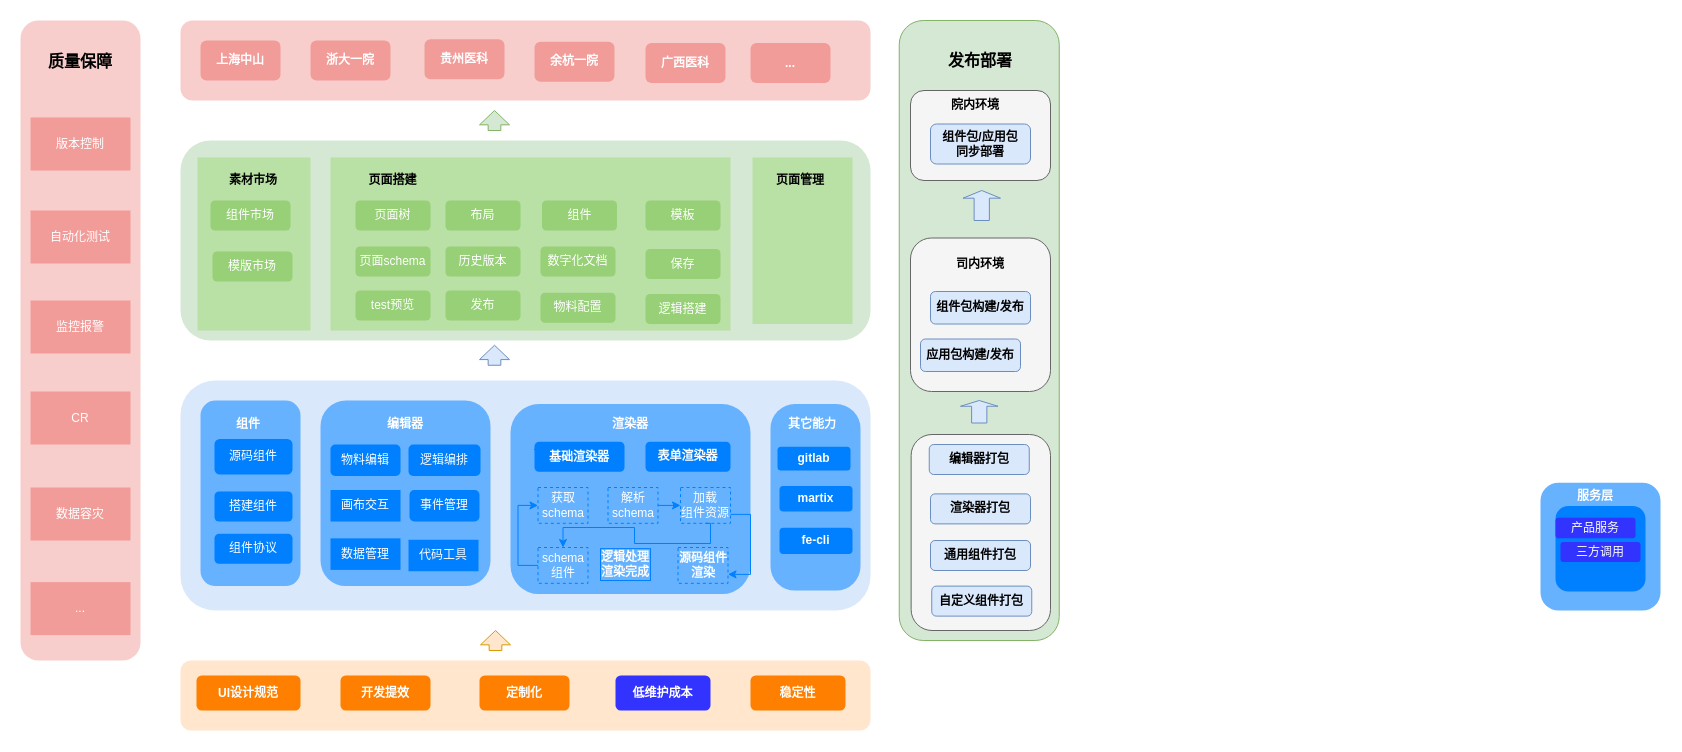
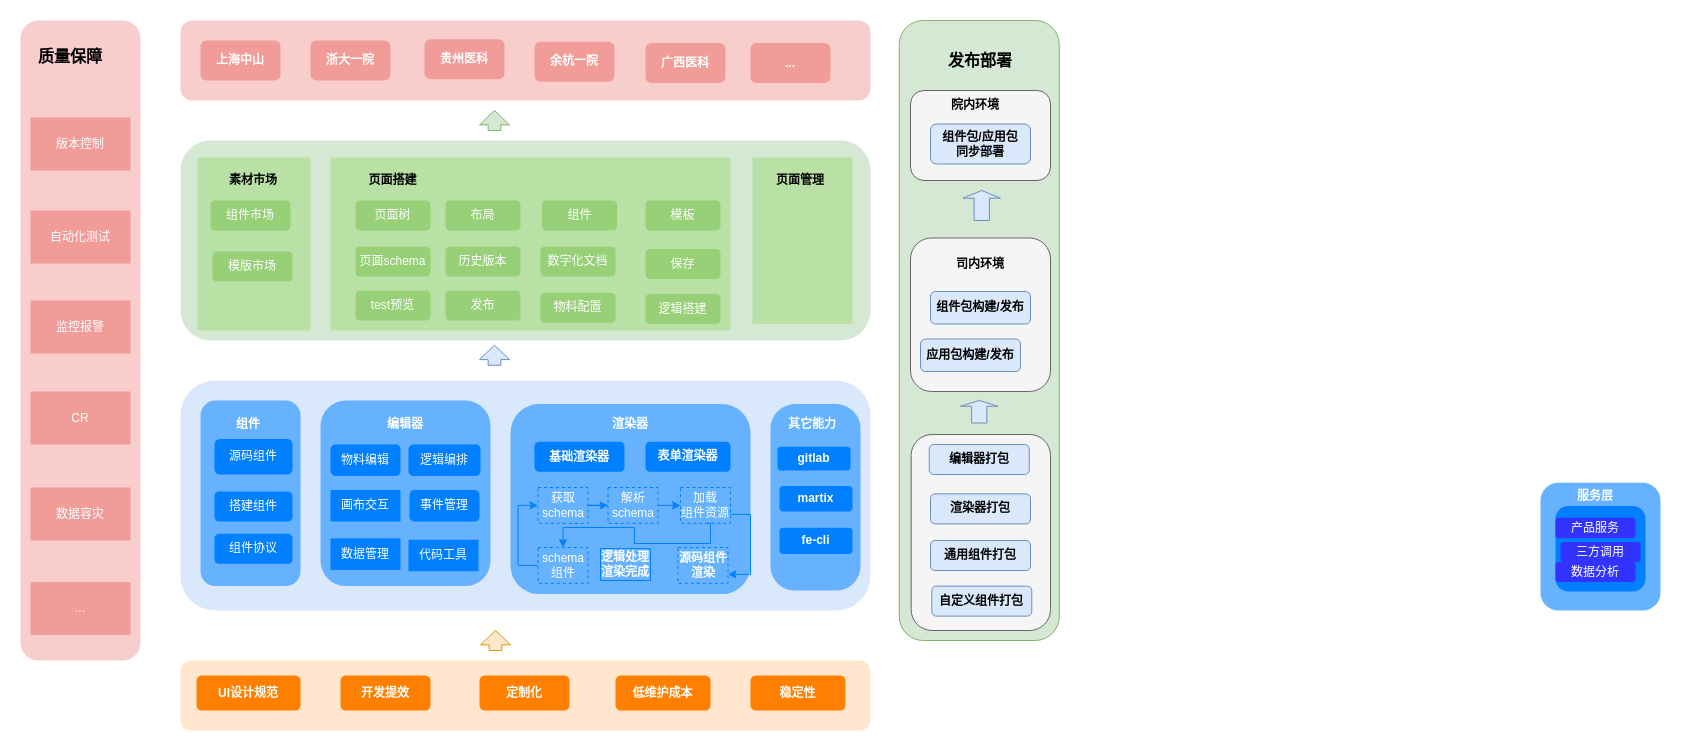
node "质量保障": moved (81, 62) -> (71, 57)
edge "获取 schema" -> "解析 schema": added
node "数据分析": added
node "低维护成本": fillcolor #3333ff -> #ff8000
